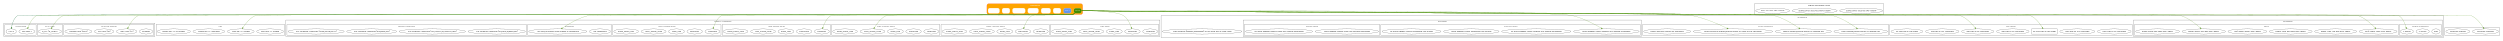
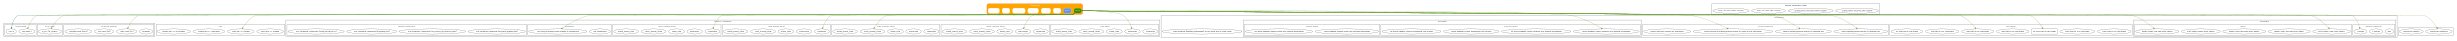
node "static declared before visibility": added
node "Indent 'break' two levels from 'switch'": removed
